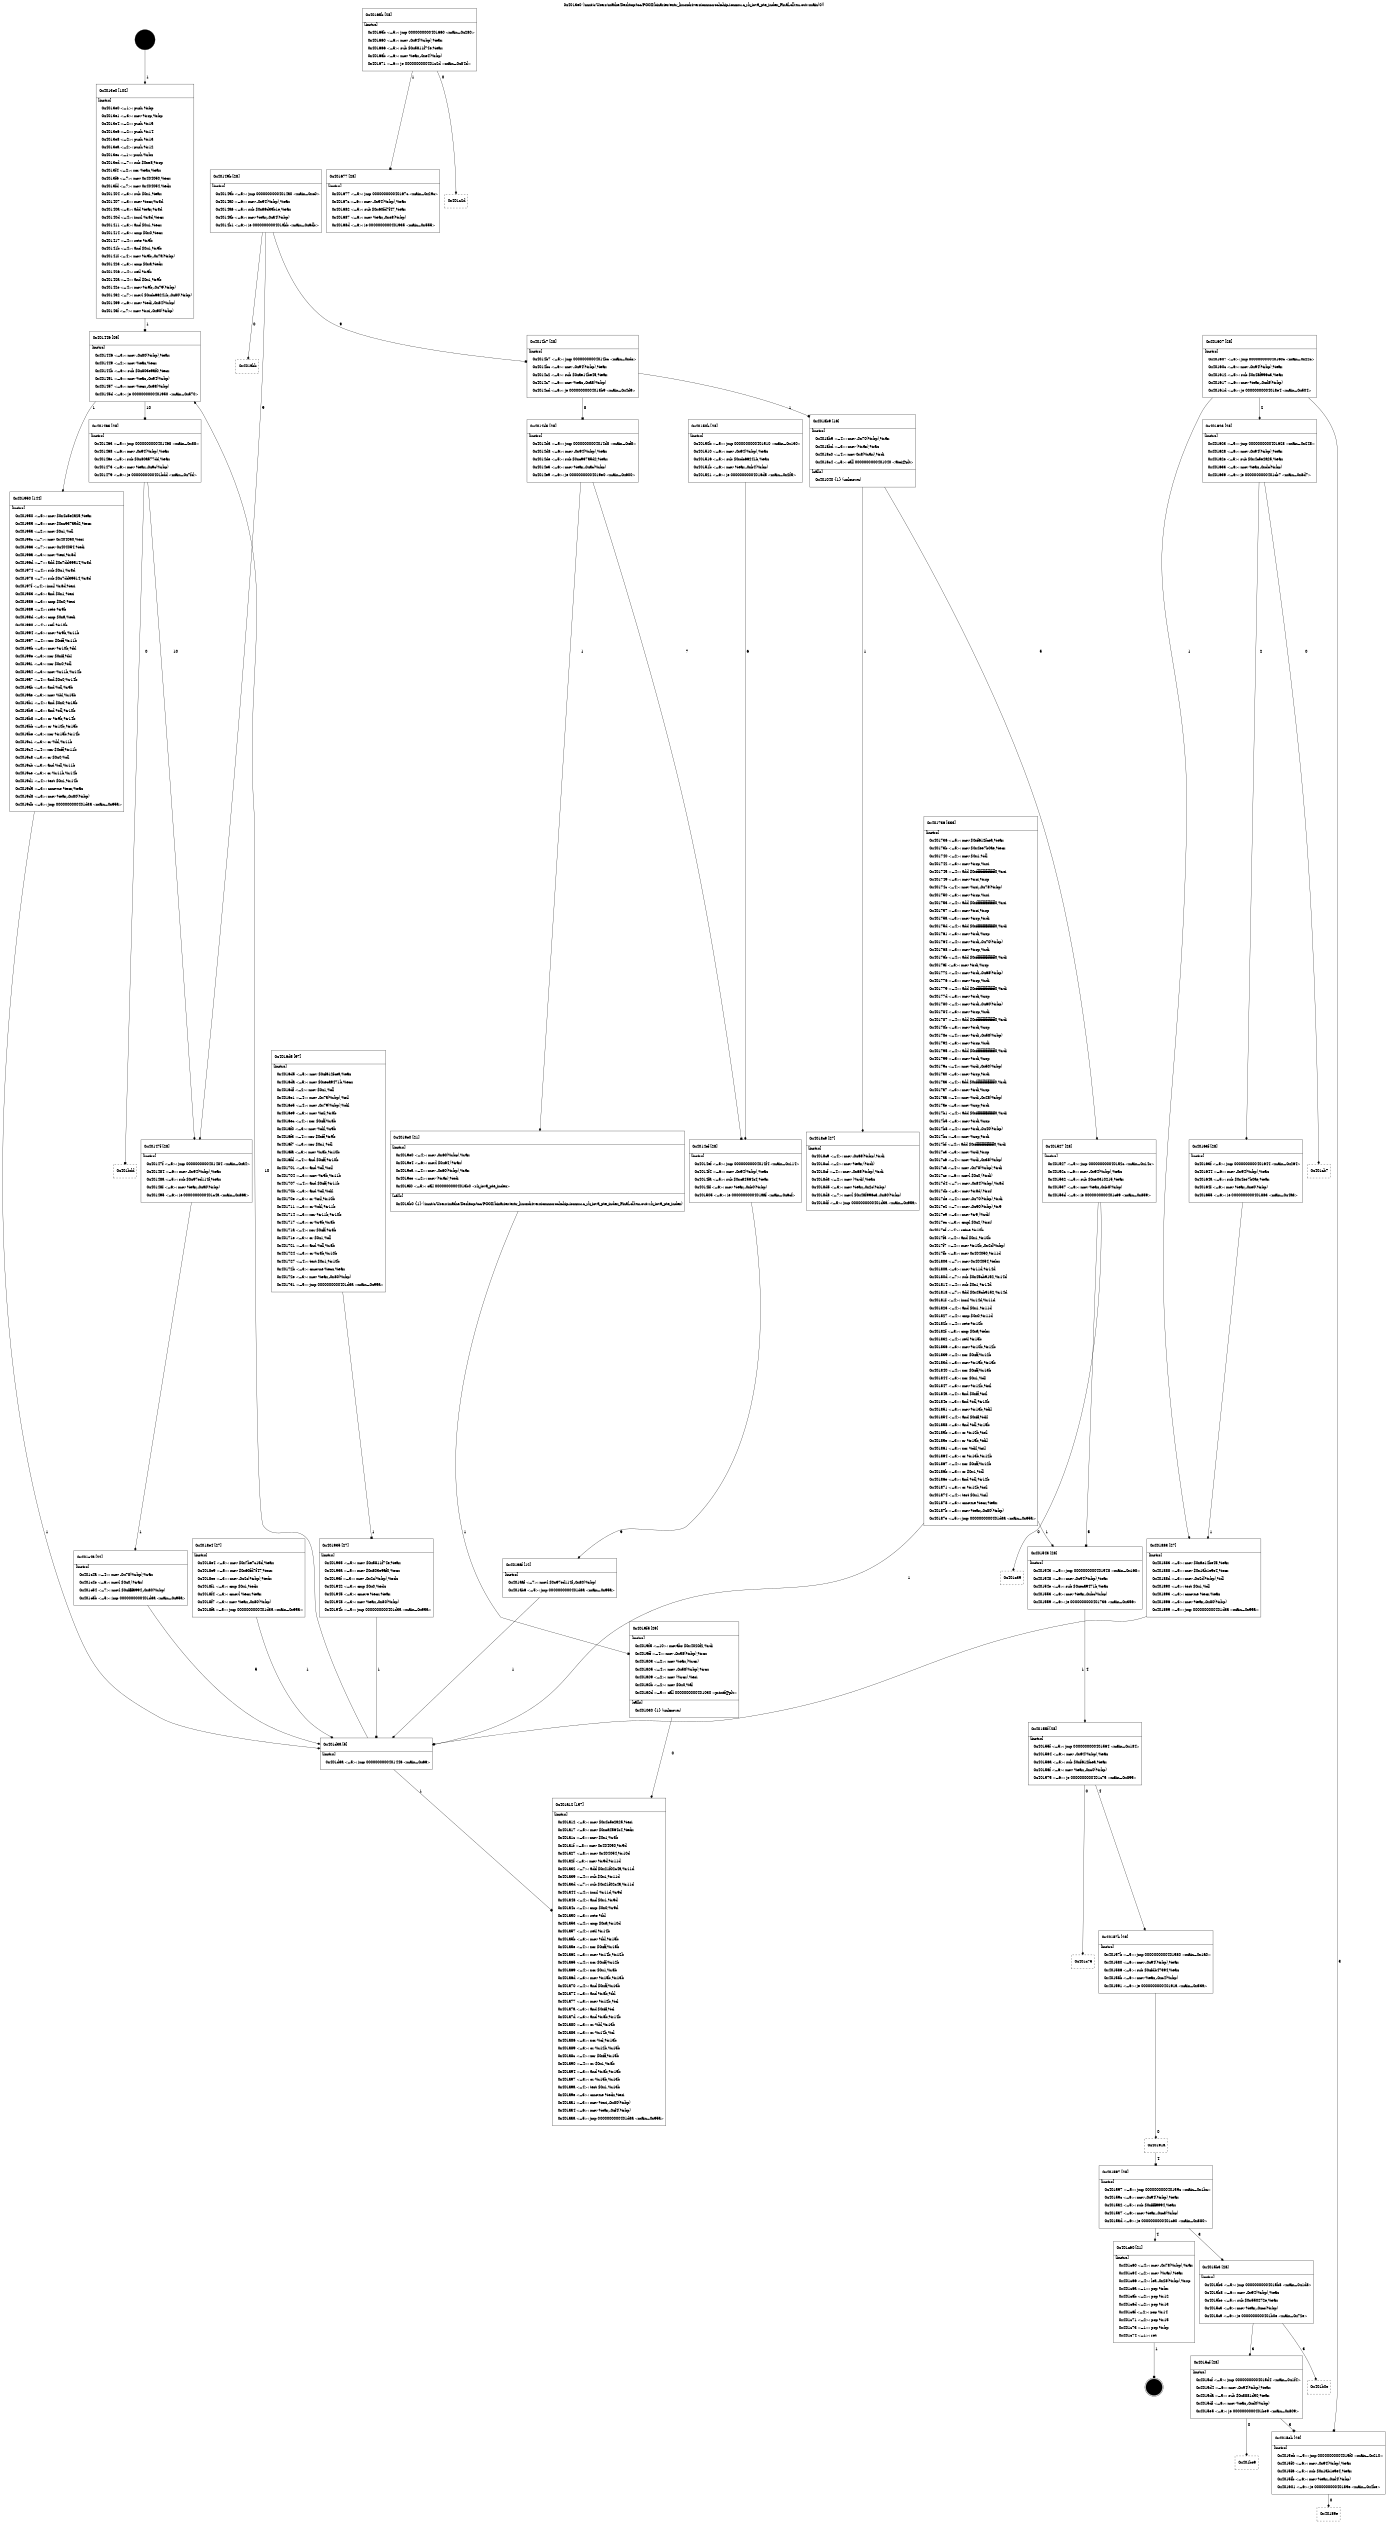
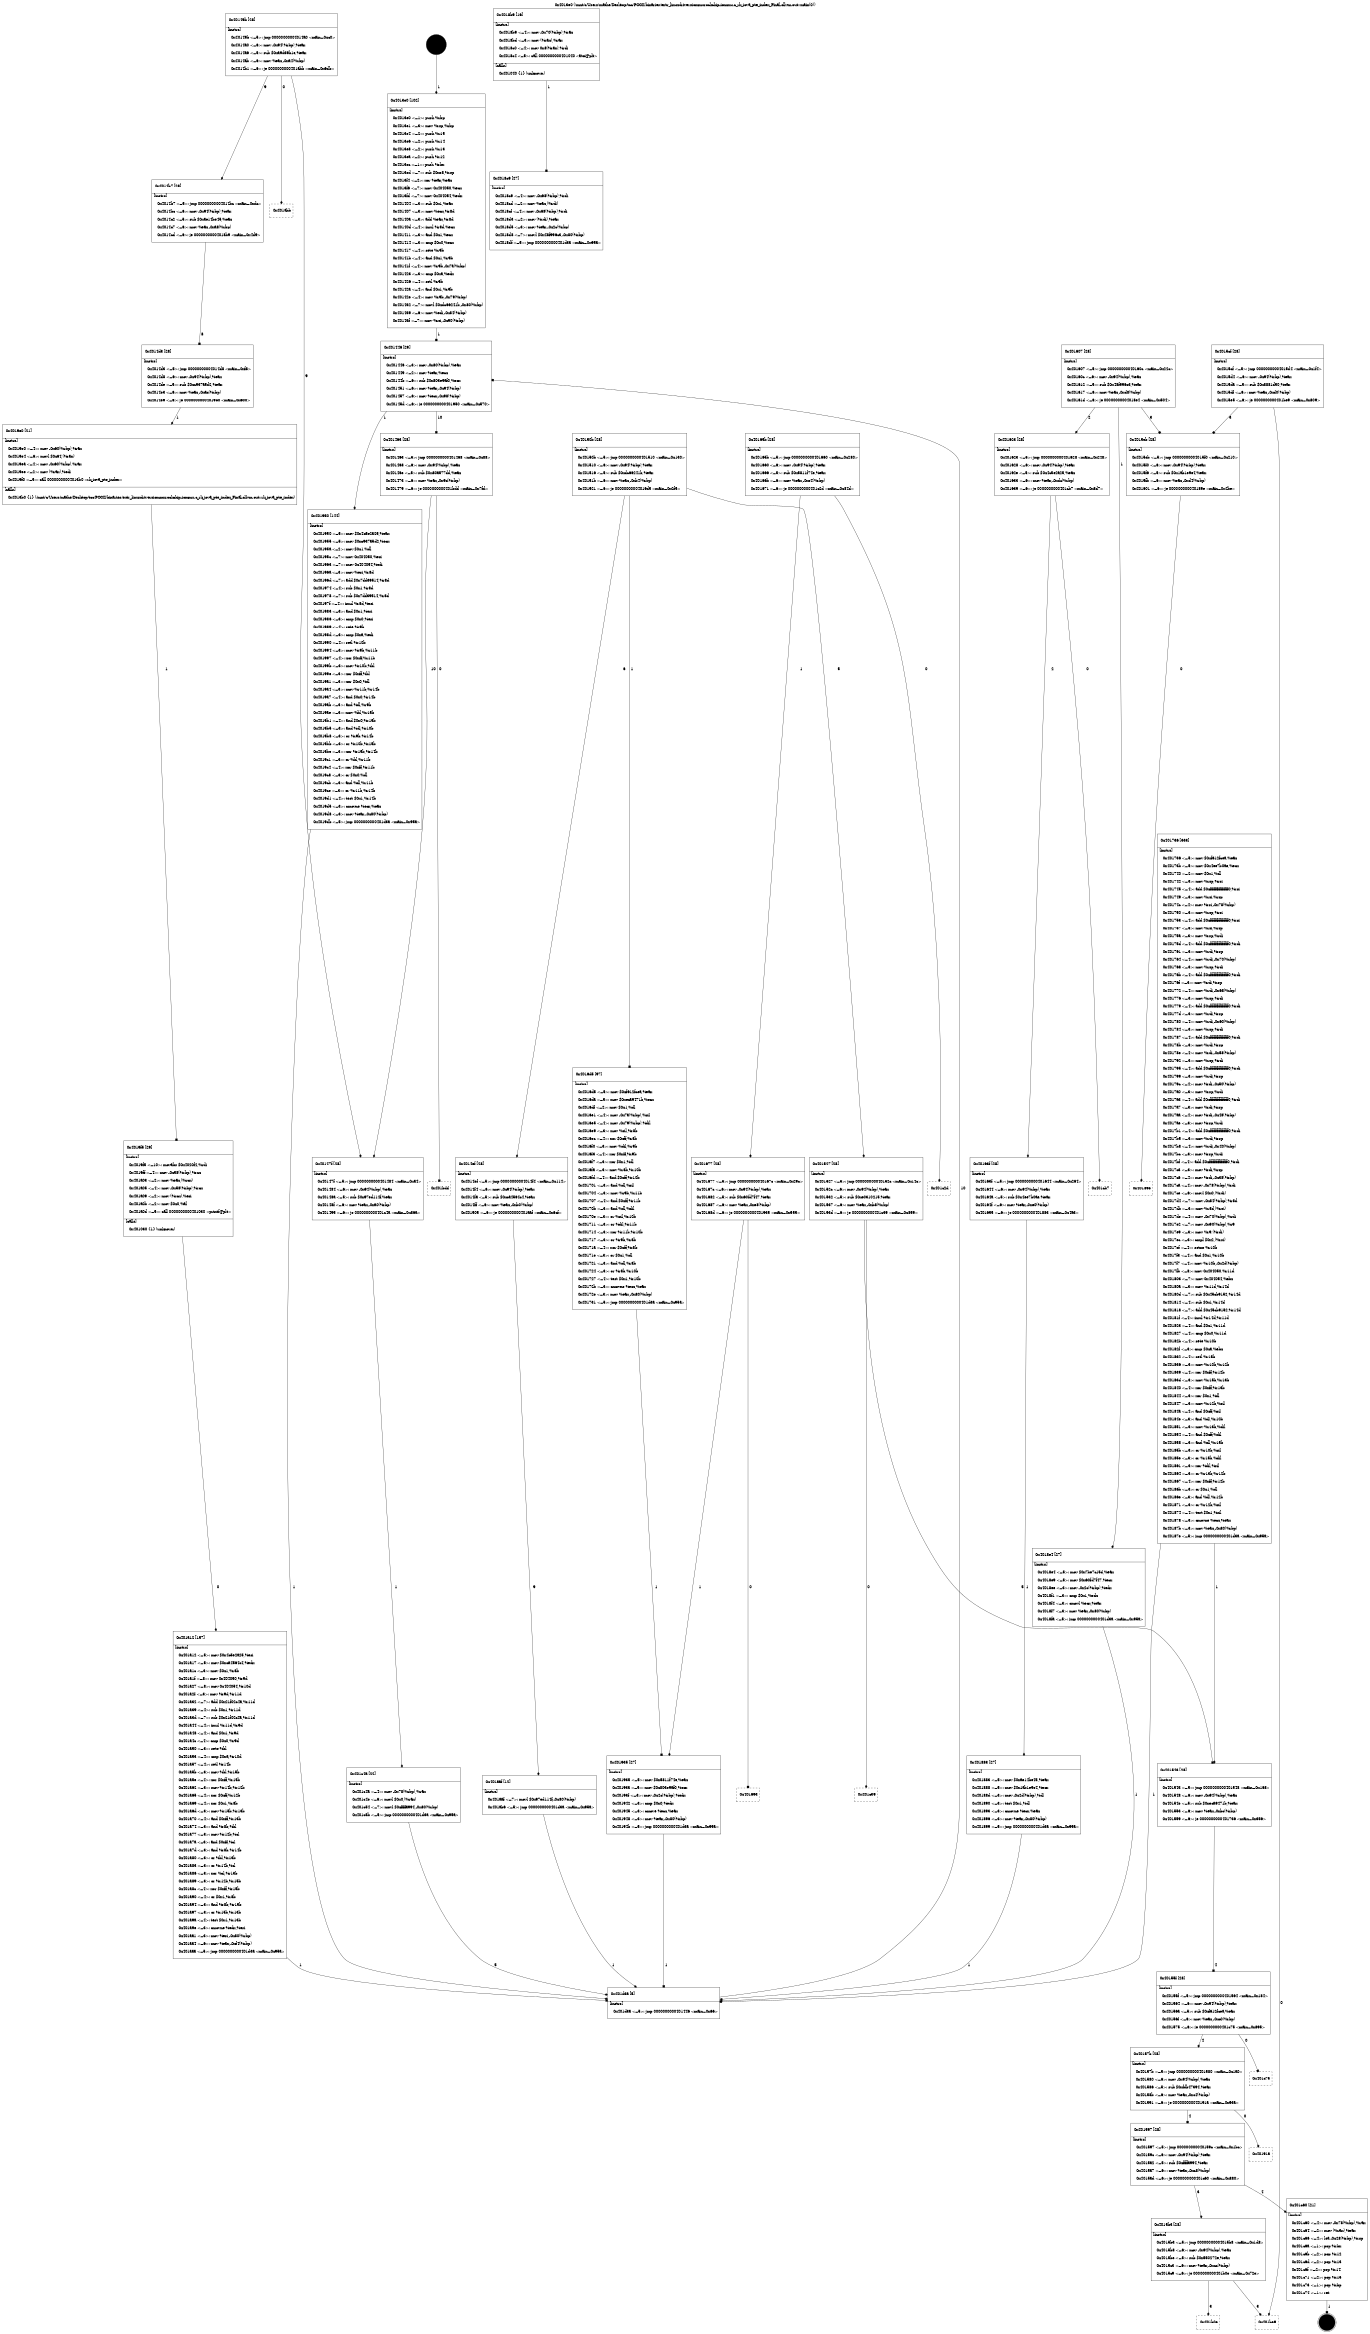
edge "0x40165b [28]" -> "0x401677 [28]": arrowhead box -> diamond
edge "0x40149b [28]" -> "0x4014b7 [28]": arrowhead box -> diamond
edge "0x4014b7 [28]" -> "0x4018b9 [16]": removed, label "1"
edge "0x40150b [28]" -> "0x4016d5 [97]": added, label "1"
edge "0x4018b9 [16]" -> "0x401527 [28]": now "0x40150b [28]" -> "0x401527 [28]"
edge "0x4014d3 [28]" -> "0x4014ef [28]": removed, label "7"
edge "0x4018b9 [16]" -> "0x4018c9 [27]": arrowhead diamond -> box
edge "0x401607 [28]" -> "0x401883 [27]": now "0x401607 [28]" -> "0x4018e4 [27]"
edge "0x401d3a [5]" -> "0x401446 [29]": arrowhead diamond -> box
edge "0x401677 [28]" -> "0x401935 [27]": added, label "1"
edge "0x401736 [333]" -> "0x401d3a [5]": arrowhead diamond -> box
edge "0x401543 [28]" -> "0x40155f [28]": arrowhead diamond -> box
node "0x401693": added
edge "0x401d3a [5]" -> "0x401a12 [157]": reversed
edge "0x40155f [28]" -> "0x401c75": arrowhead diamond -> box
edge "0x40191a" -> "0x401597 [28]": now "0x40157b [28]" -> "0x401597 [28]"
edge "0x4015b3 [28]" -> "0x4015cf [28]": now "0x4015b3 [28]" -> "0x401be9"
